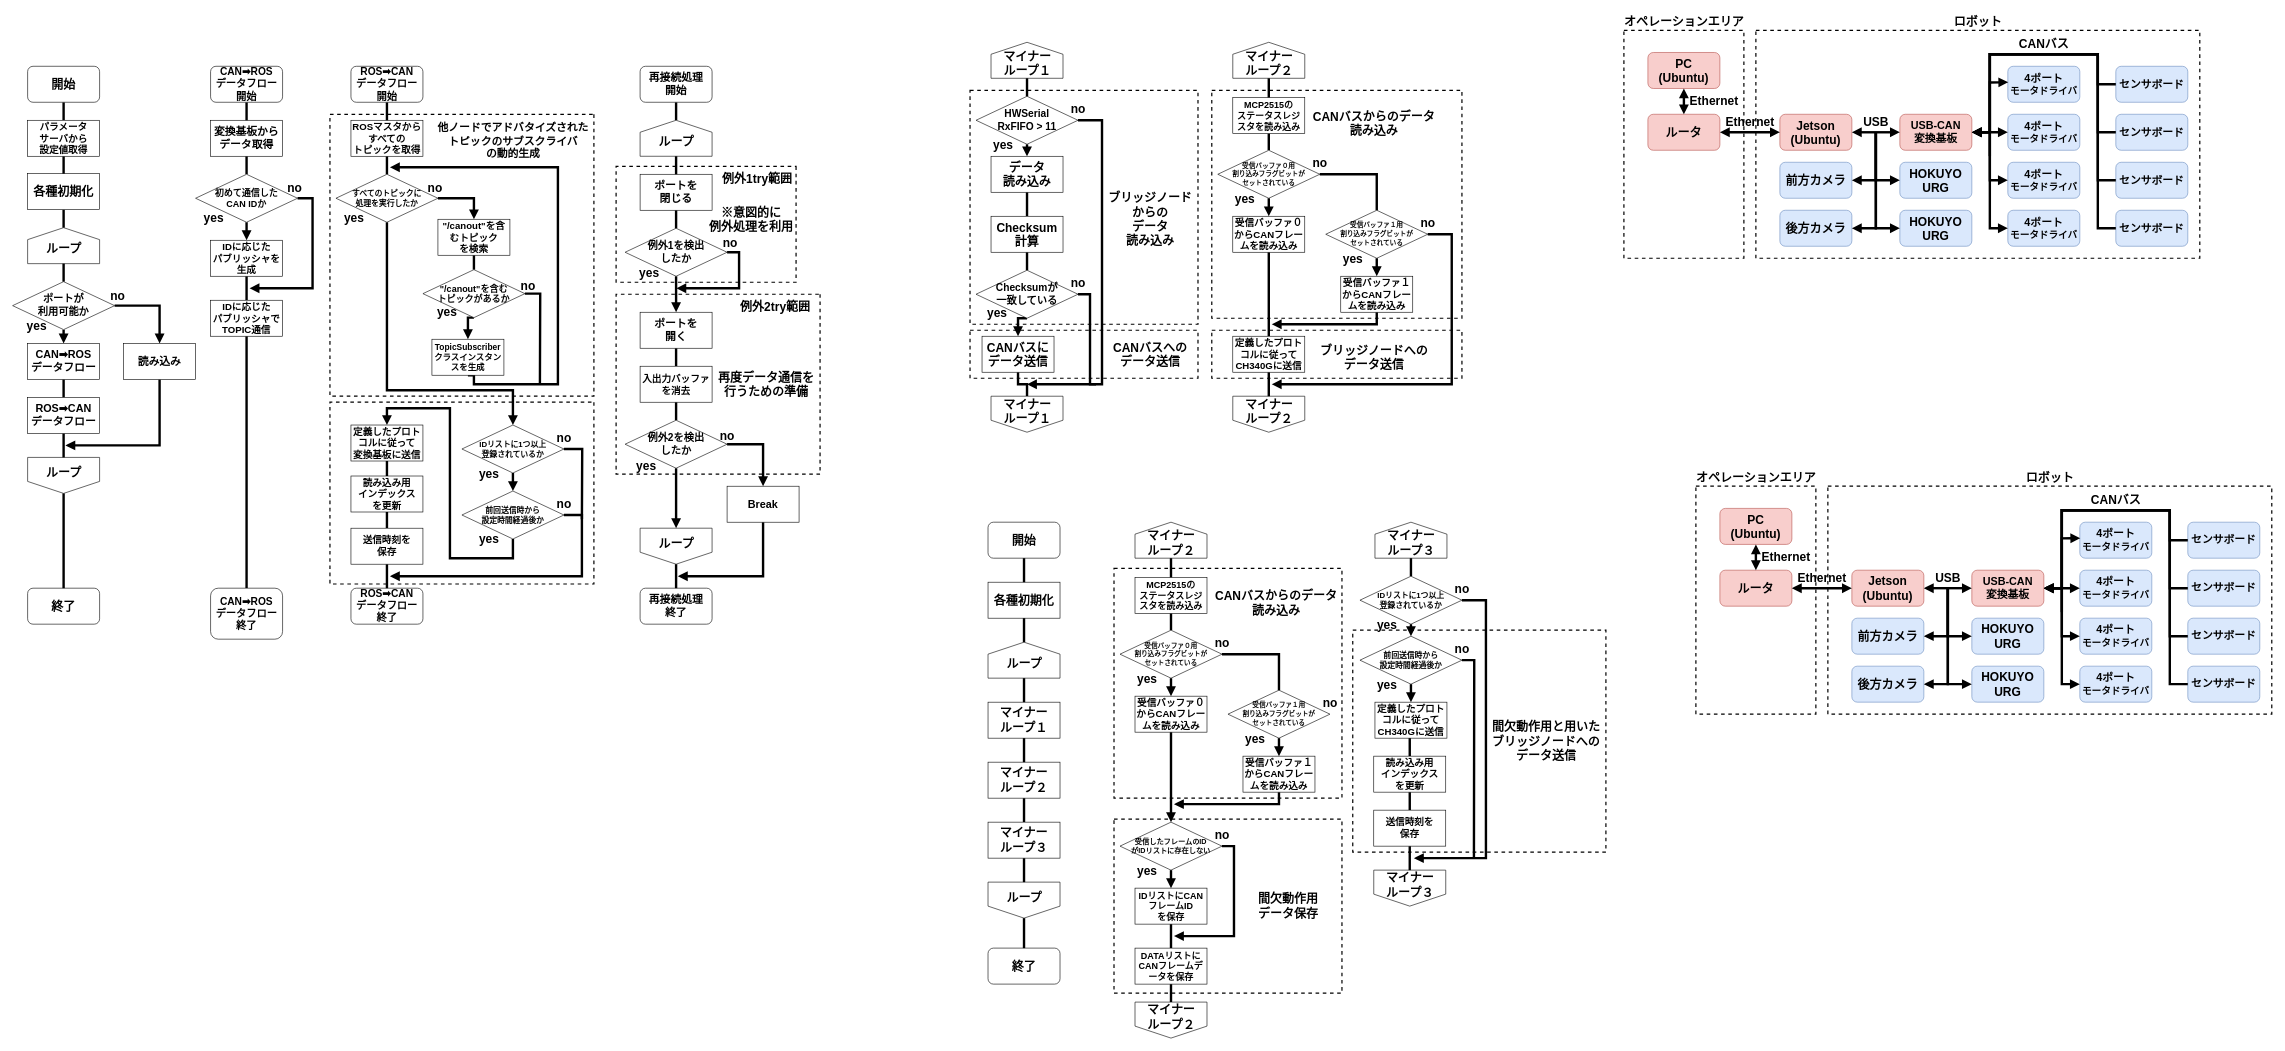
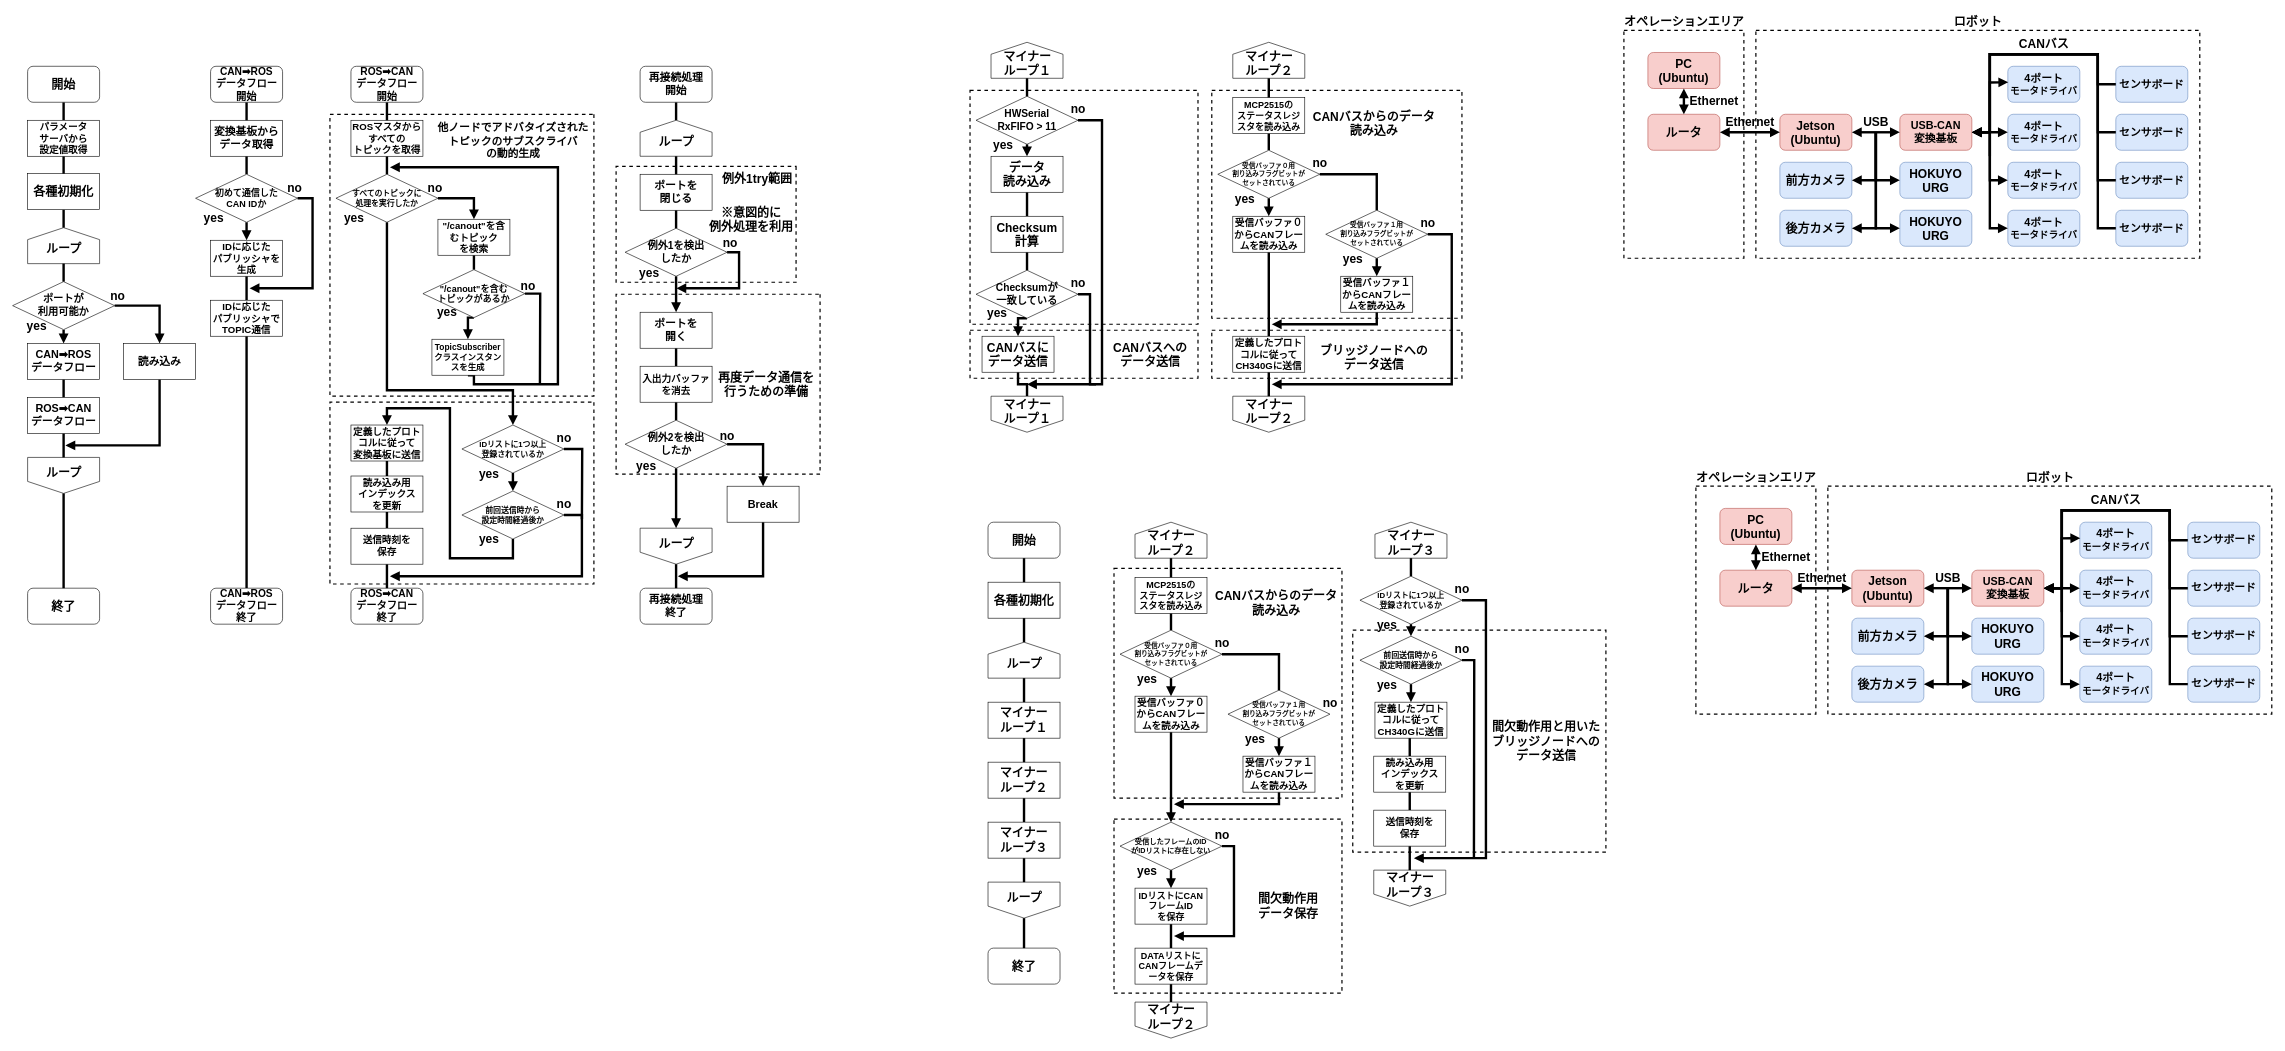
node "ブリッジノード からの データ 読み込み": removed
node "例外2try範囲": removed
node "CAN➡ROS データフロー終了": size 72x51 -> 72x36
